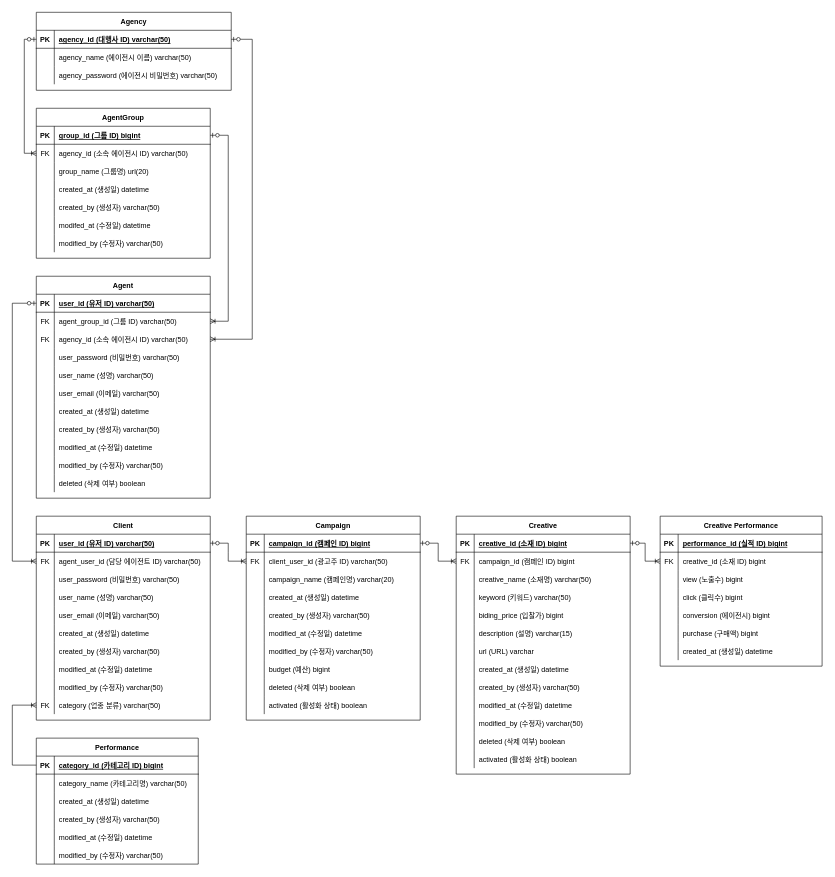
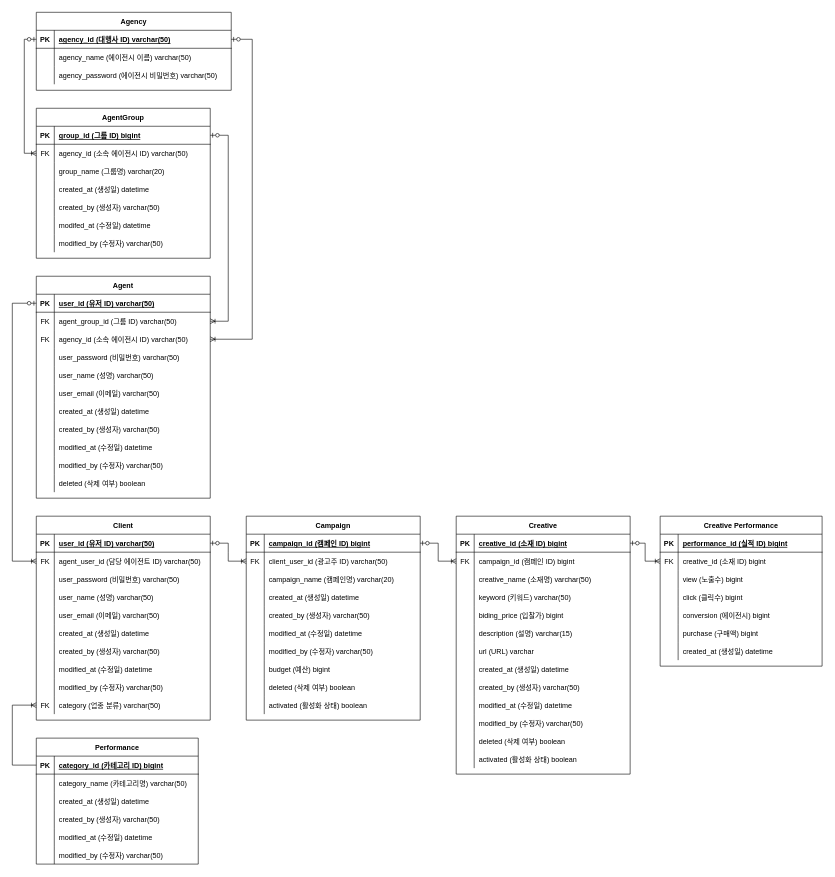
node "group_name (그룹명) url(20)": label "group_name (그룹명) url(20)" -> "group_name (그룹명) varchar(20)"
